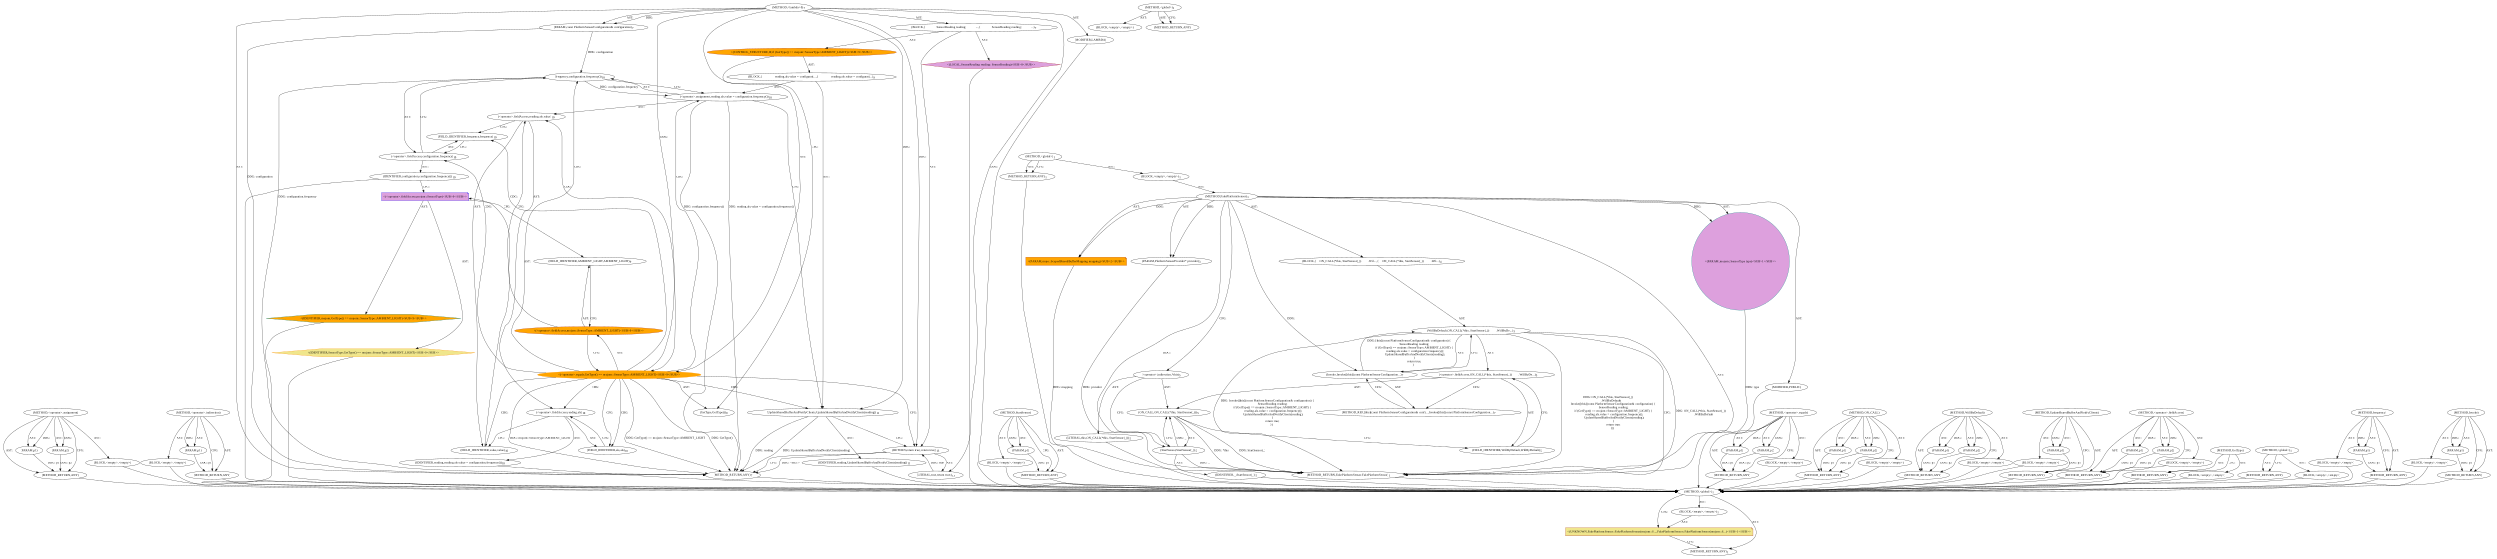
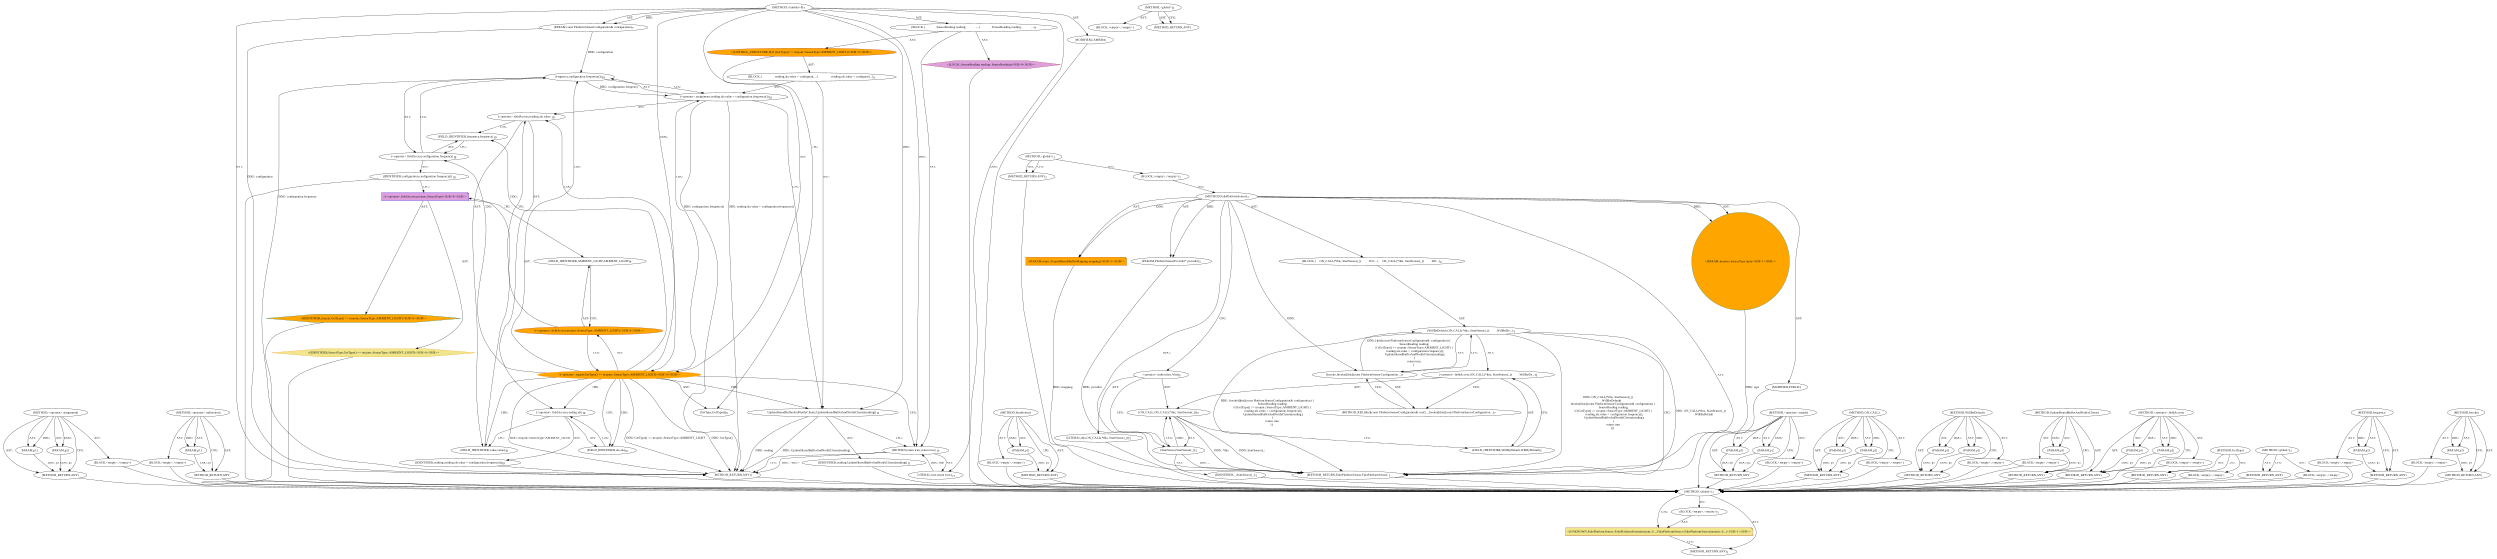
node "<(PARAM,mojom::SensorType type)<SUB>1</SUB>>": fillcolor plum -> orange
